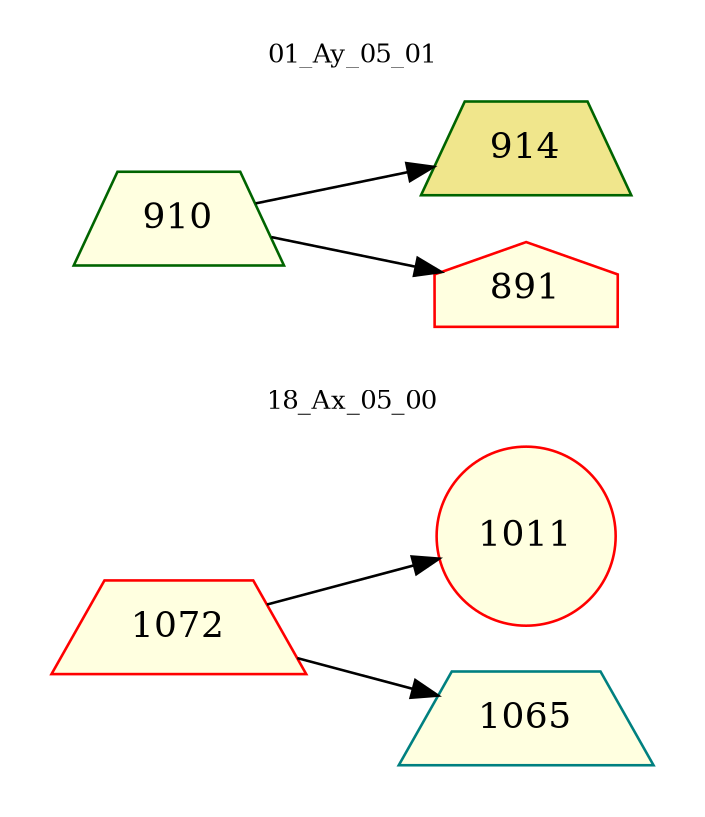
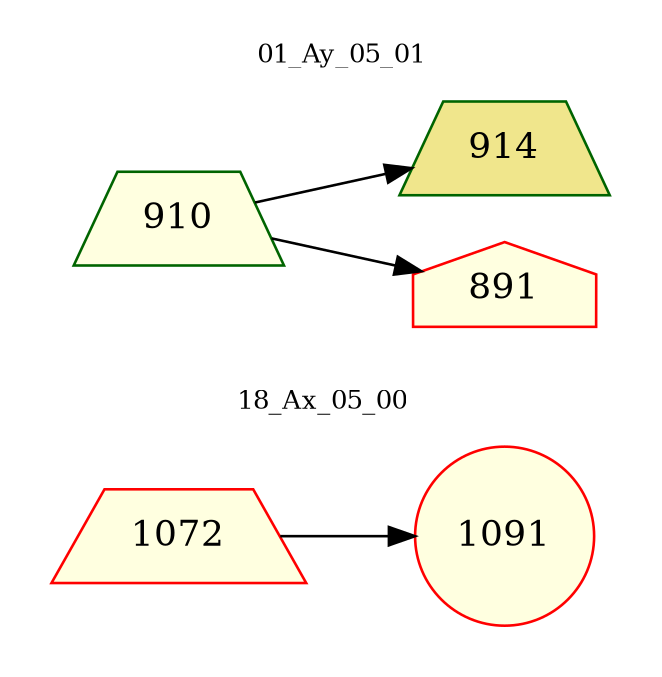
node "1011": label "1011" -> "1091"
node "1065": removed
